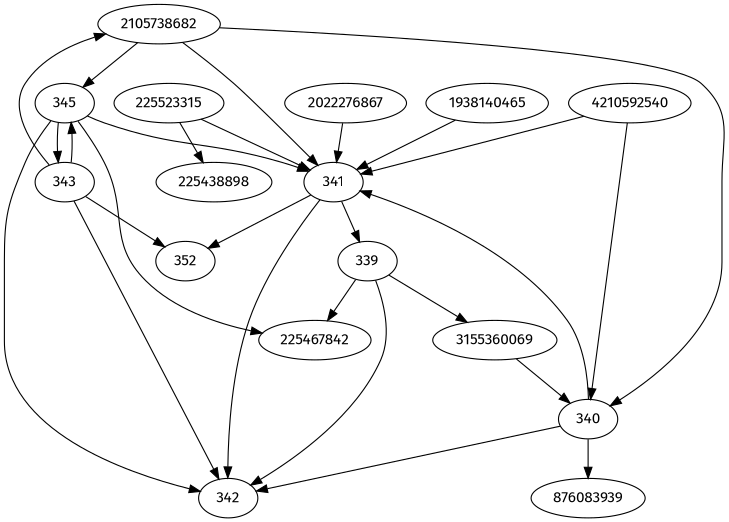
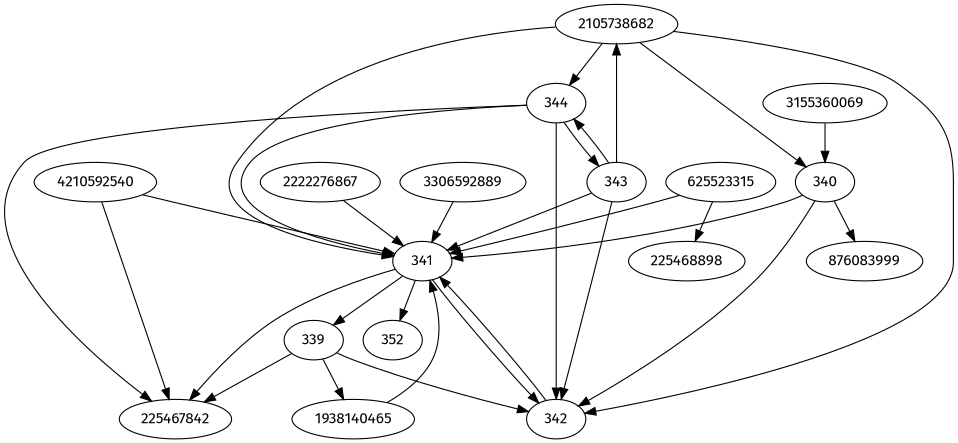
node "345": label "345" -> "344"
node "225523315": label "225523315" -> "625523315"
node "2022276867": label "2022276867" -> "2222276867"
node "225438898": label "225438898" -> "225468898"
node "3306592889": added
edge "343" -> "352": now "343" -> "341"
edge "2105738682" -> "342": added
edge "4210592540" -> "340": now "4210592540" -> "225467842"
edge "339" -> "3155360069": now "339" -> "1938140465"
edge "341" -> "225467842": added
edge "342" -> "341": added
node "876083939": label "876083939" -> "876083999"
